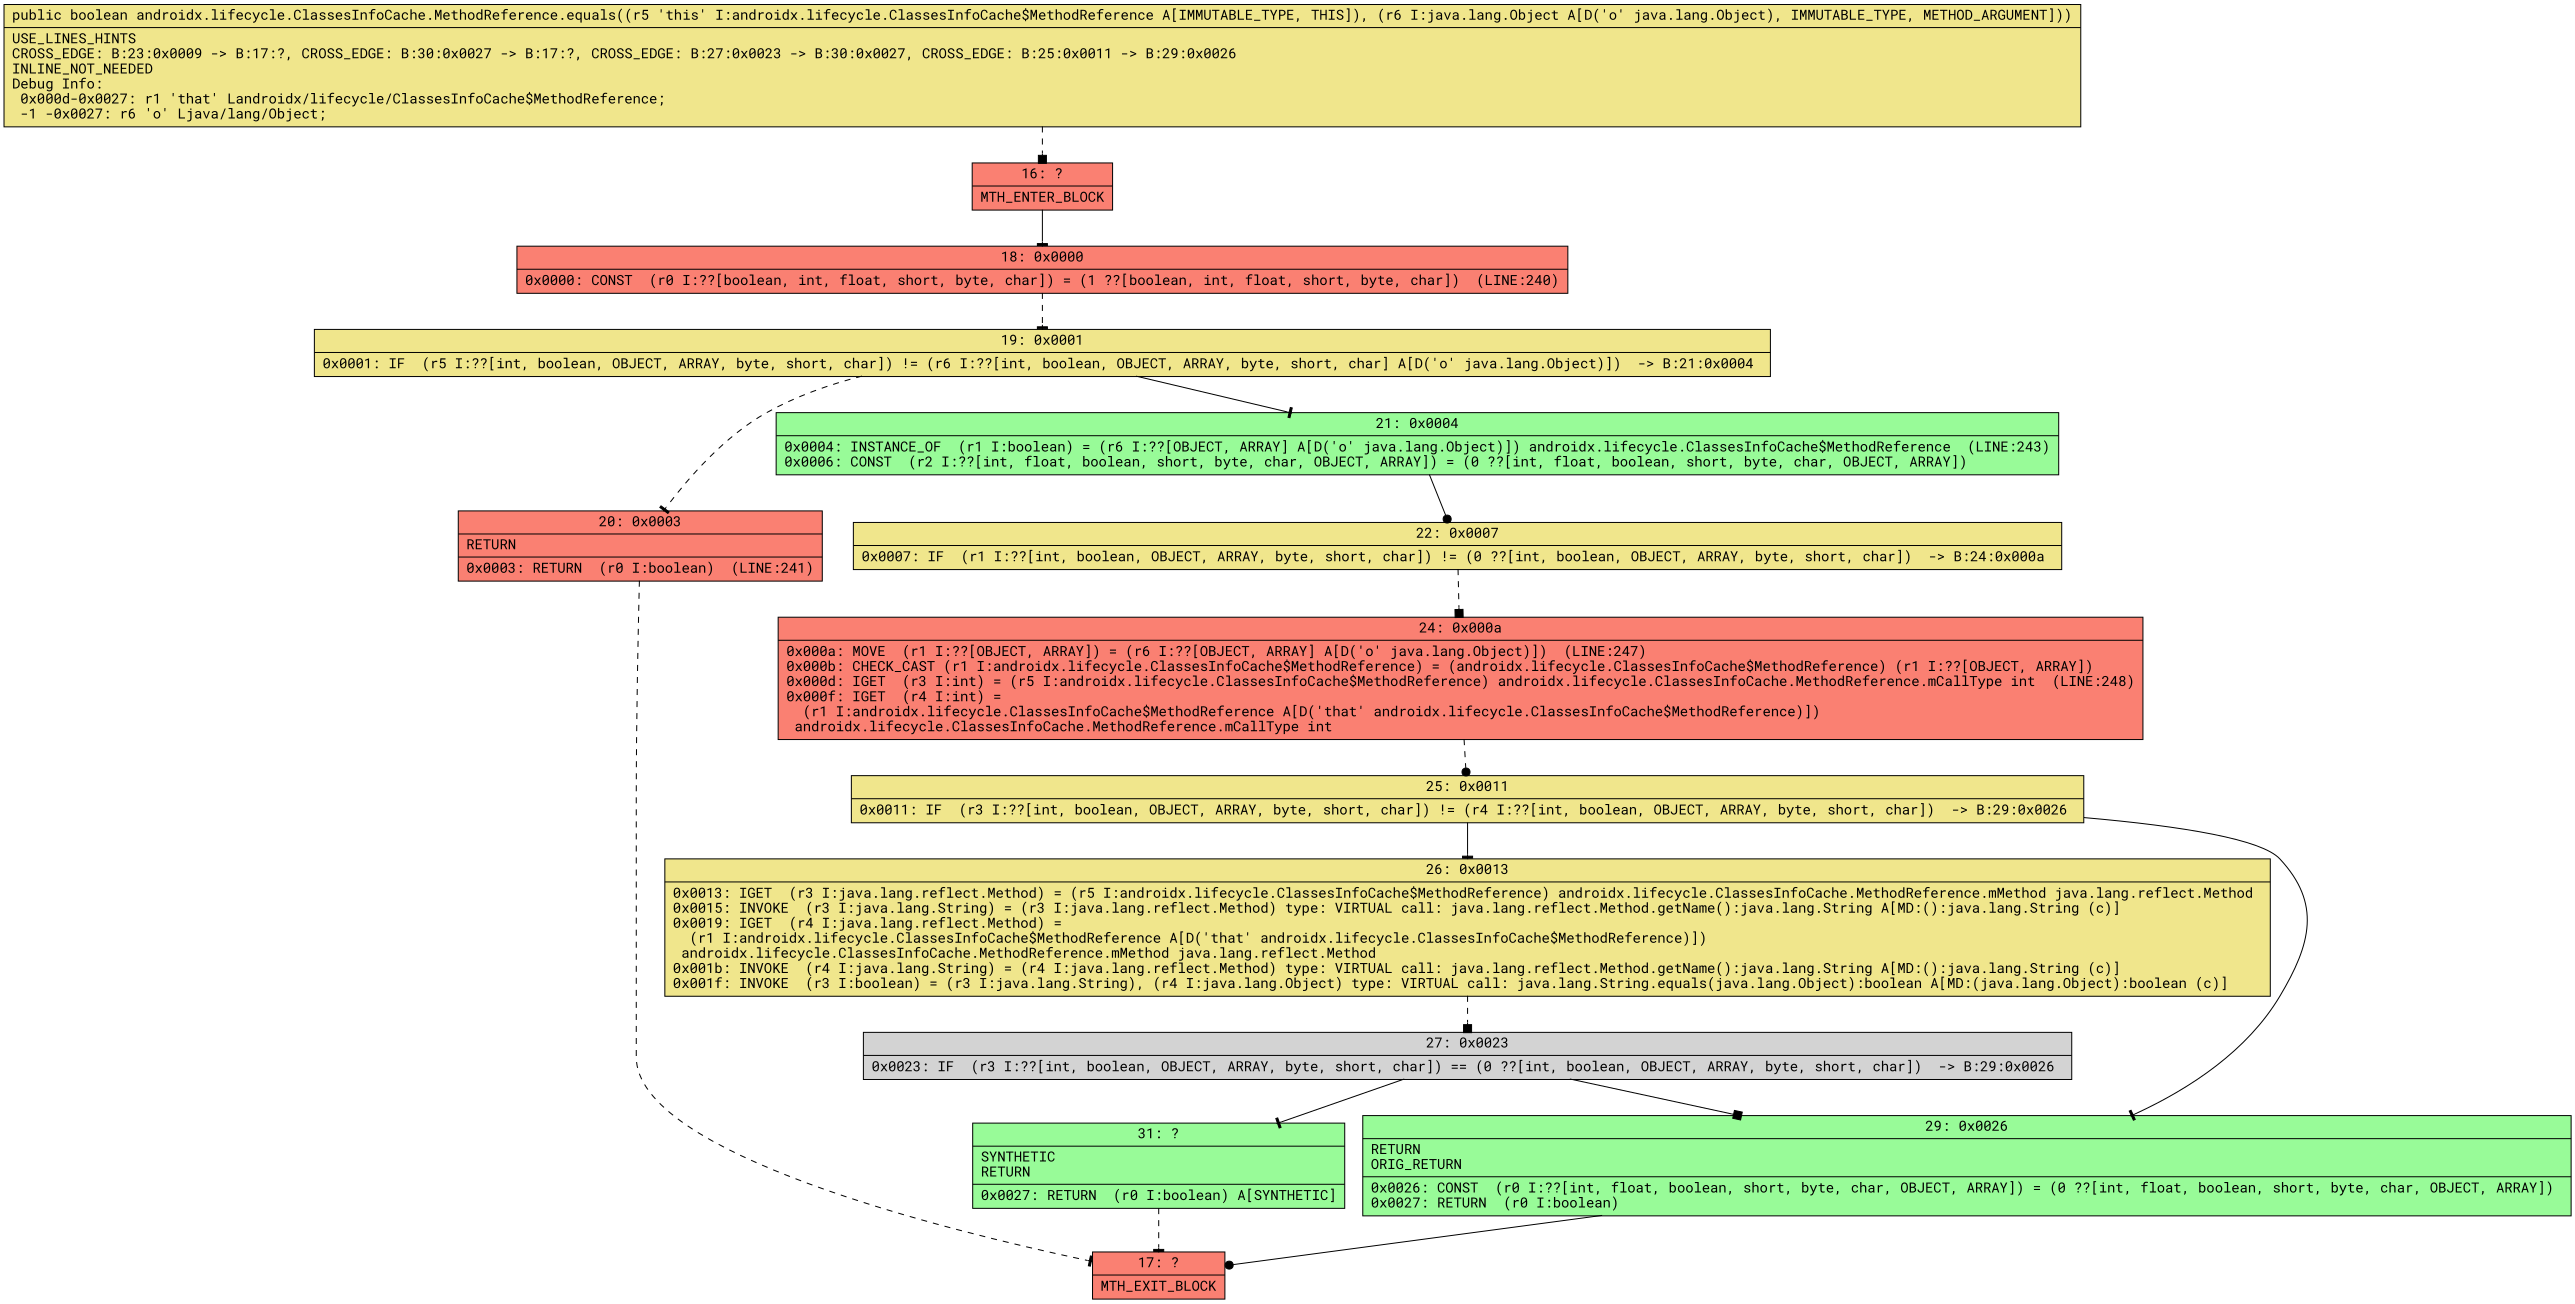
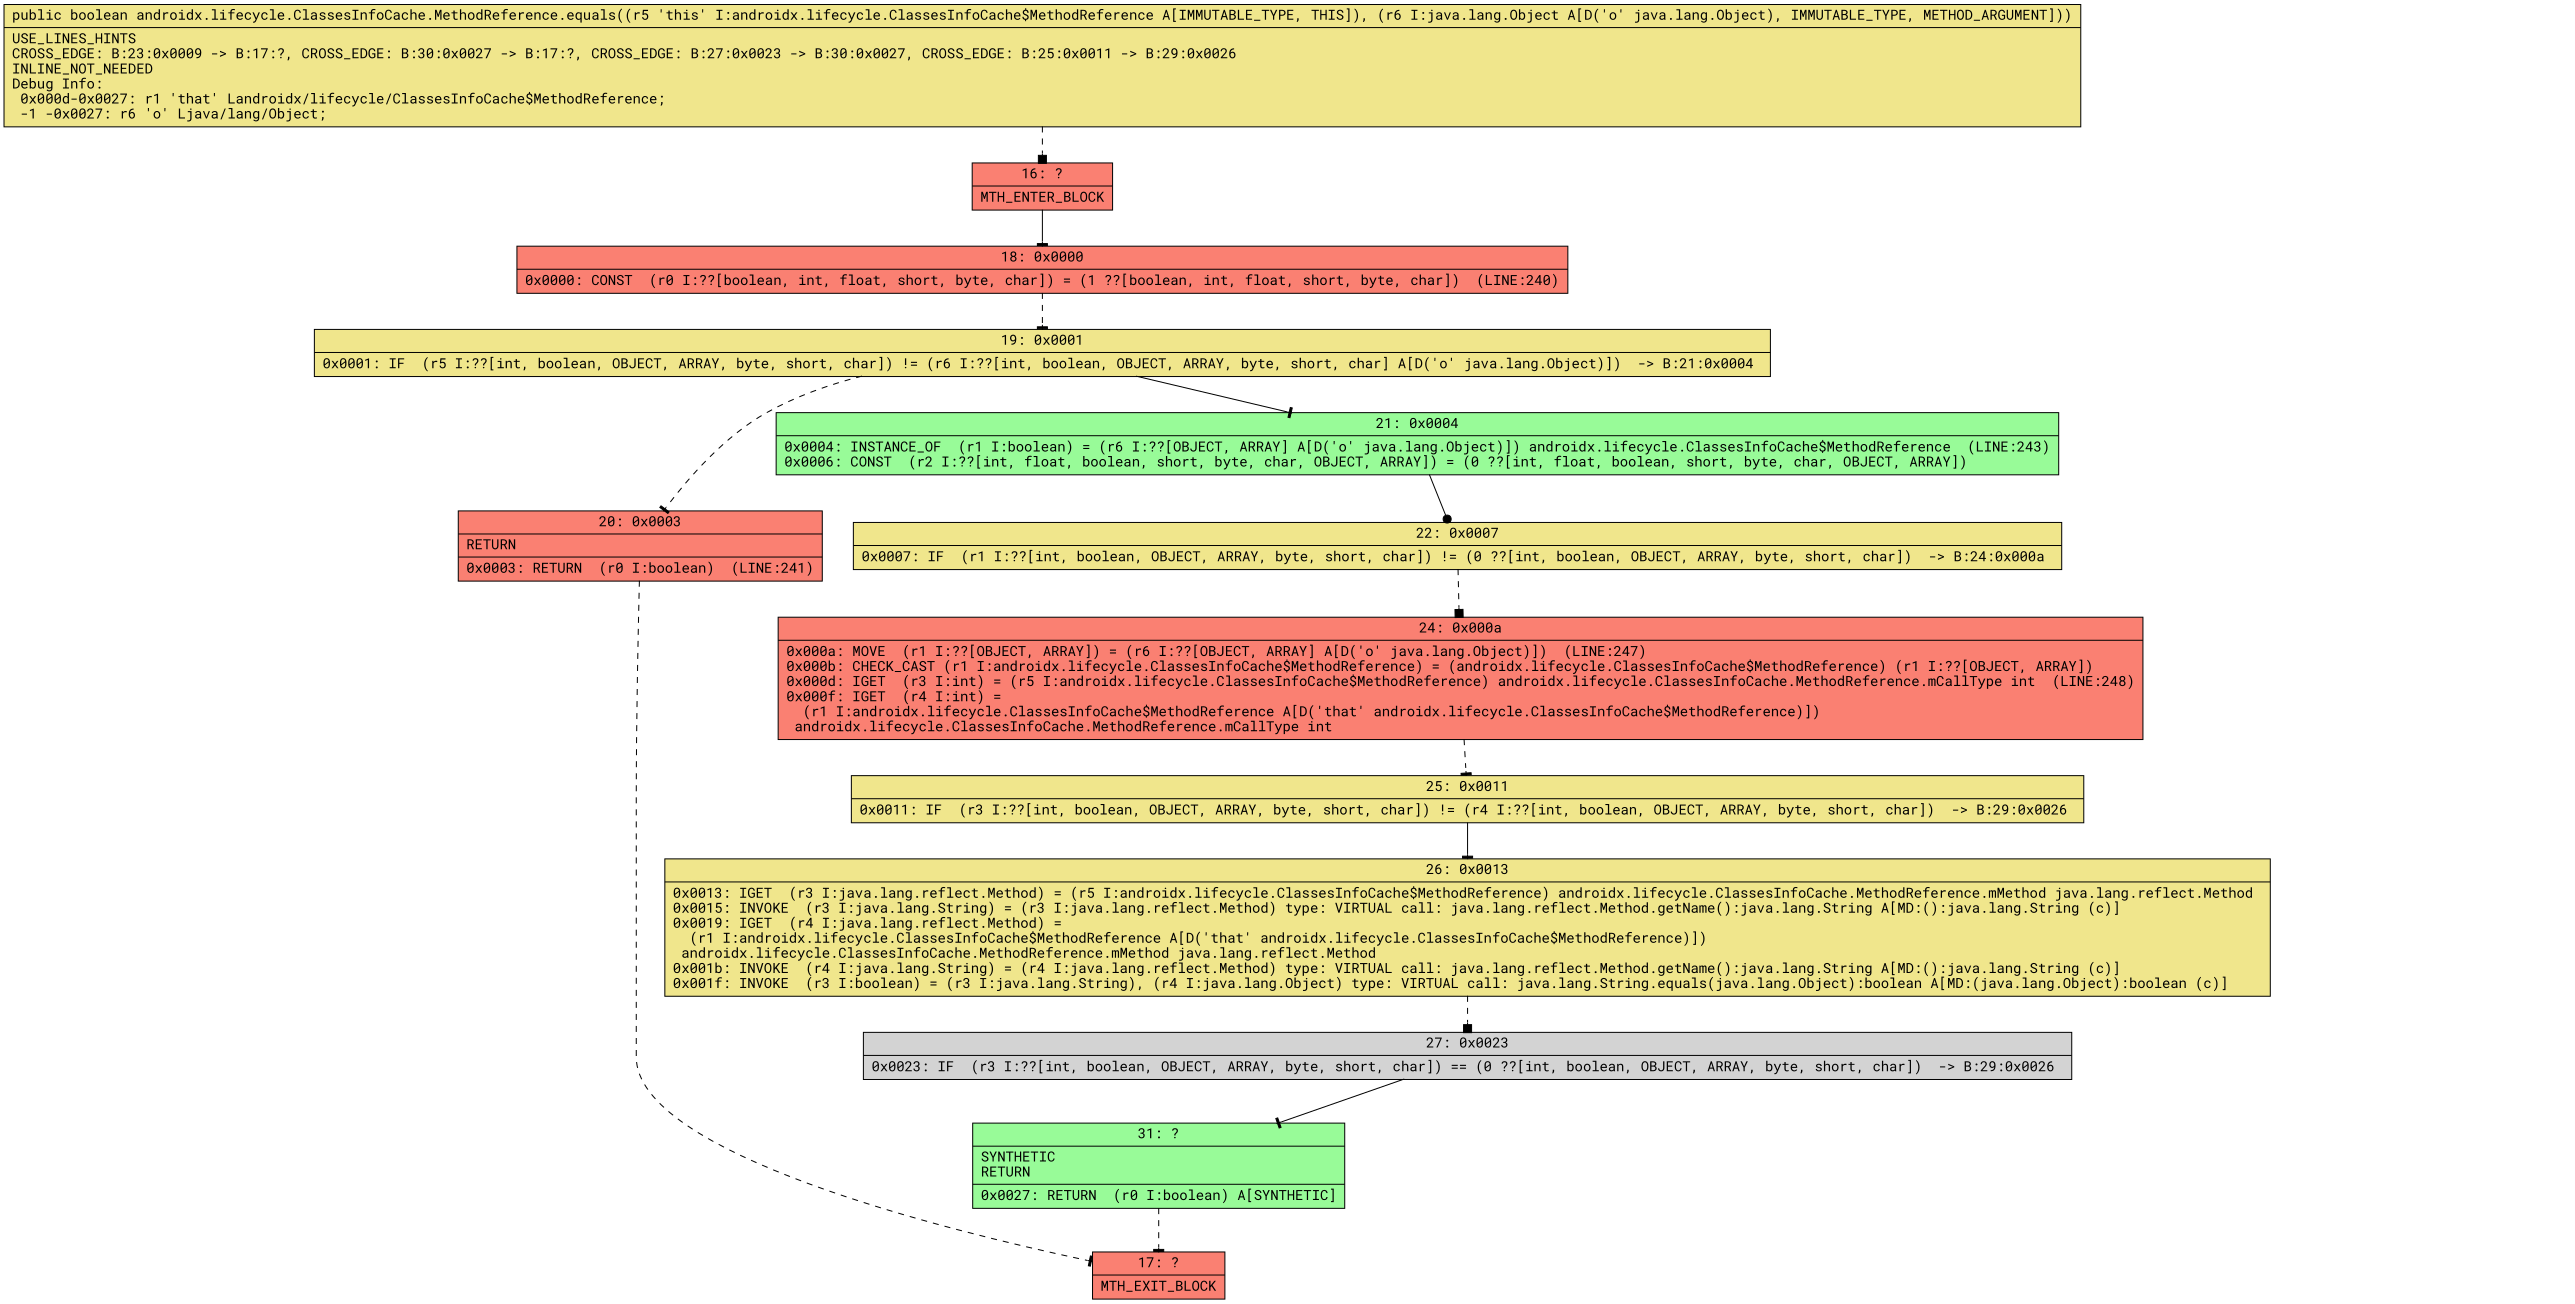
edge "24: 0x000a" -> "25: 0x0011": arrowhead dot -> tee
node "29: 0x0026": removed
